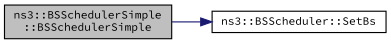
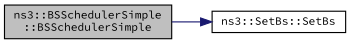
node "ns3::BSScheduler::SetBs": label "ns3::BSScheduler::SetBs" -> "ns3::SetBs::SetBs"
